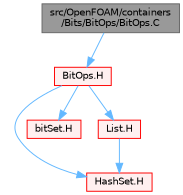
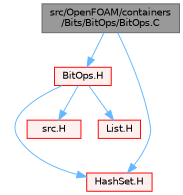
node "bitSet.H": label "bitSet.H" -> "src.H"
edge "List.H" -> "HashSet.H": now "src/OpenFOAM/containers /Bits/BitOps/BitOps.C" -> "HashSet.H"
